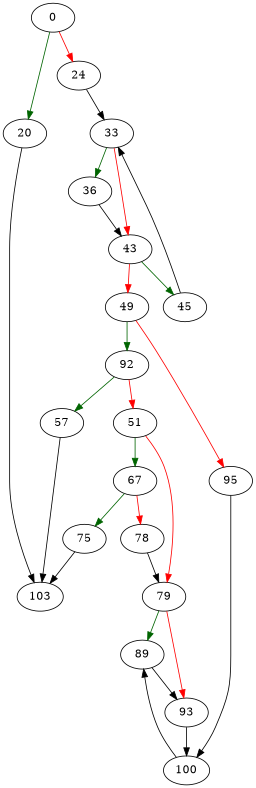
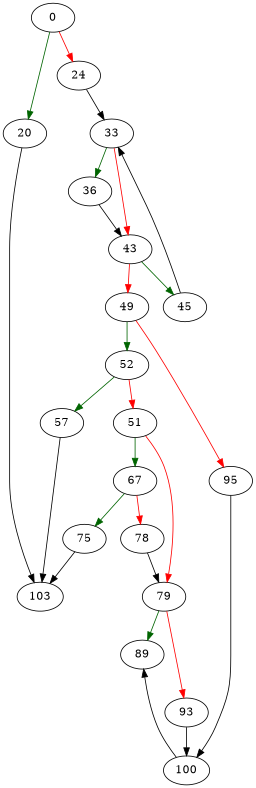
node "92": label "92" -> "52"
edge "89" -> "93": removed
